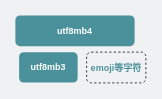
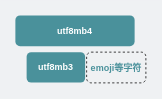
node "utf8mb3": moved (48, 67) -> (56, 67)
